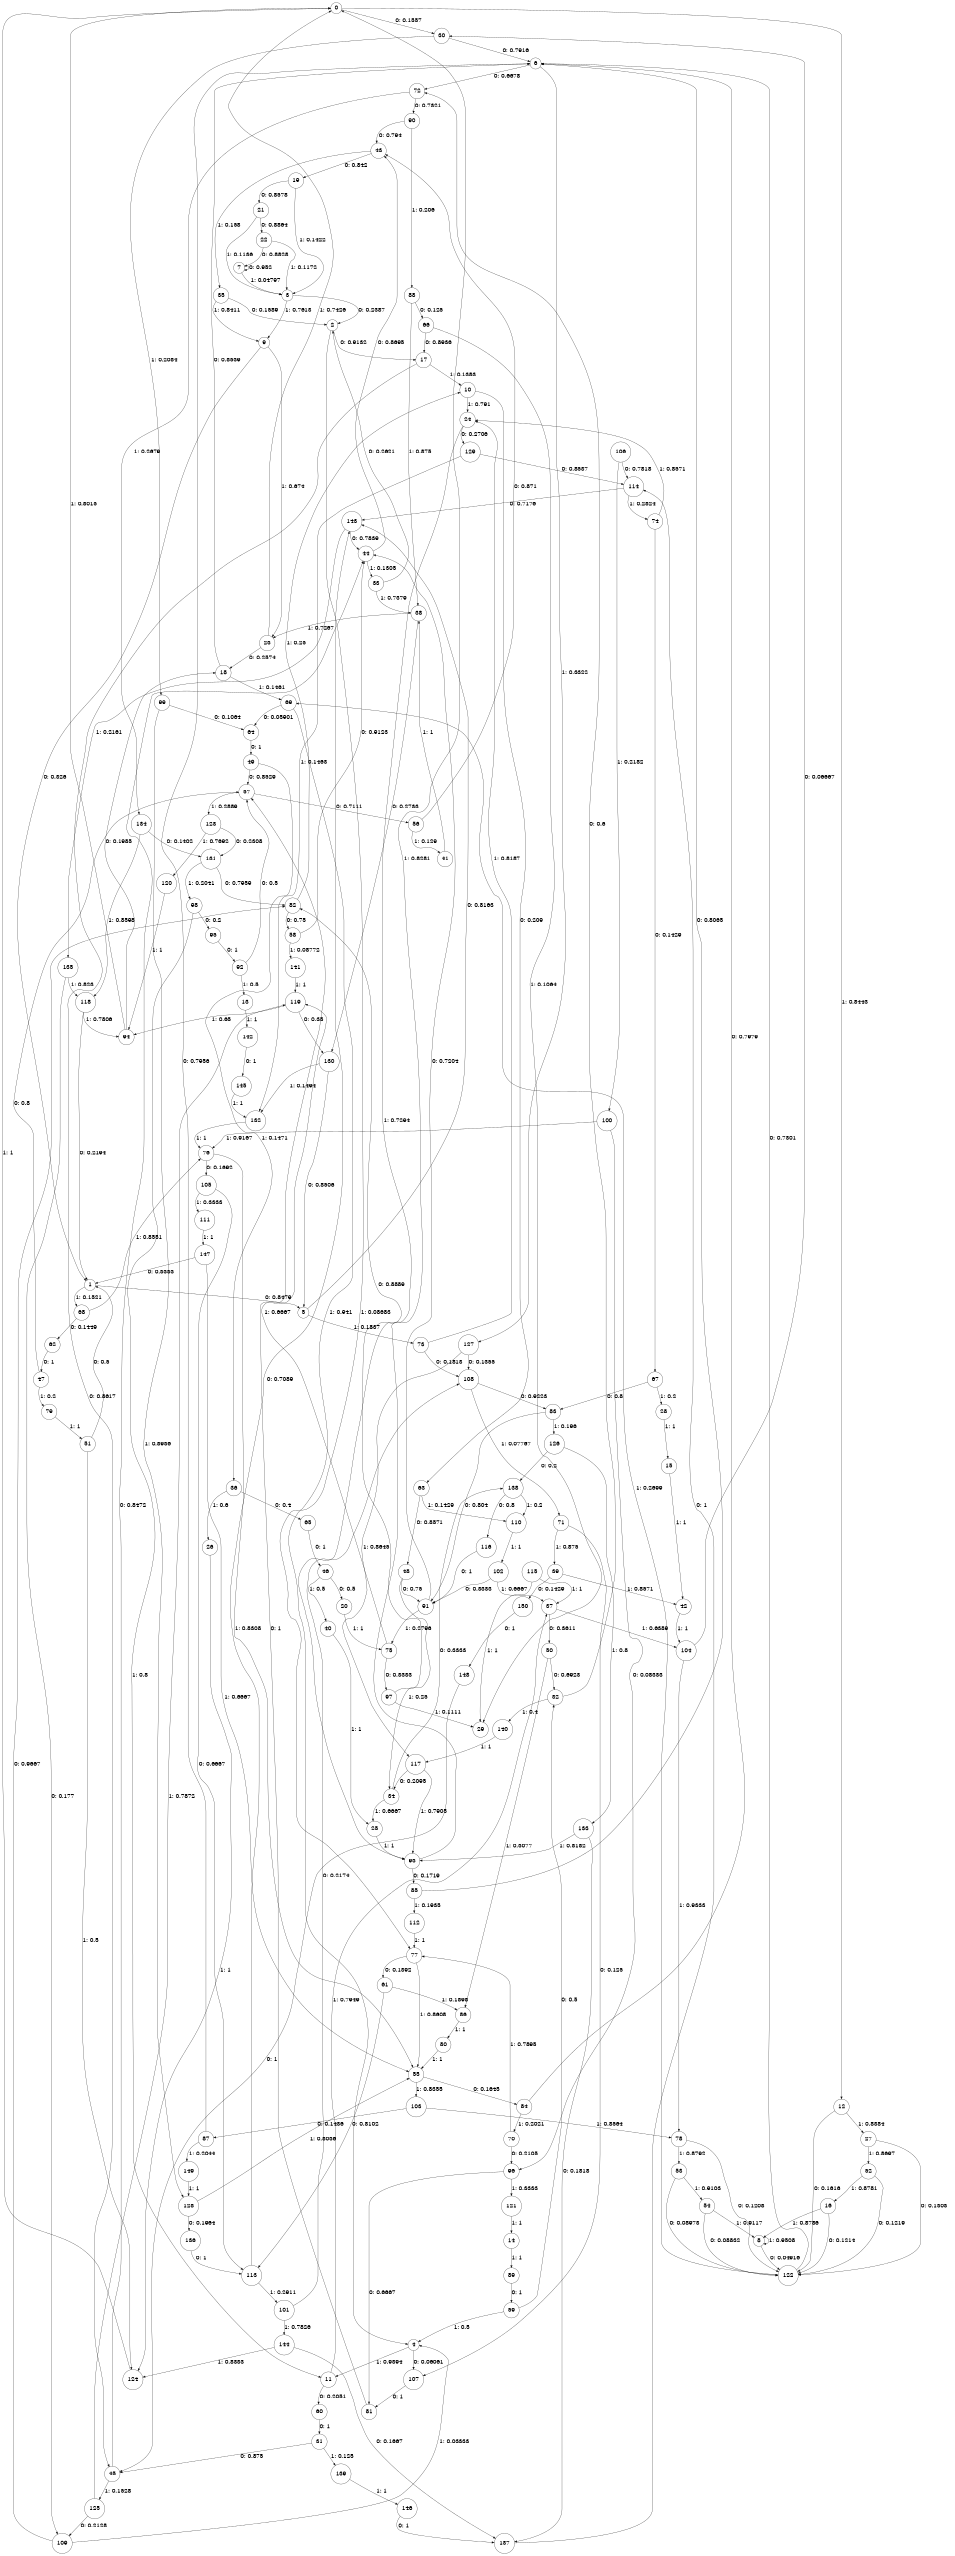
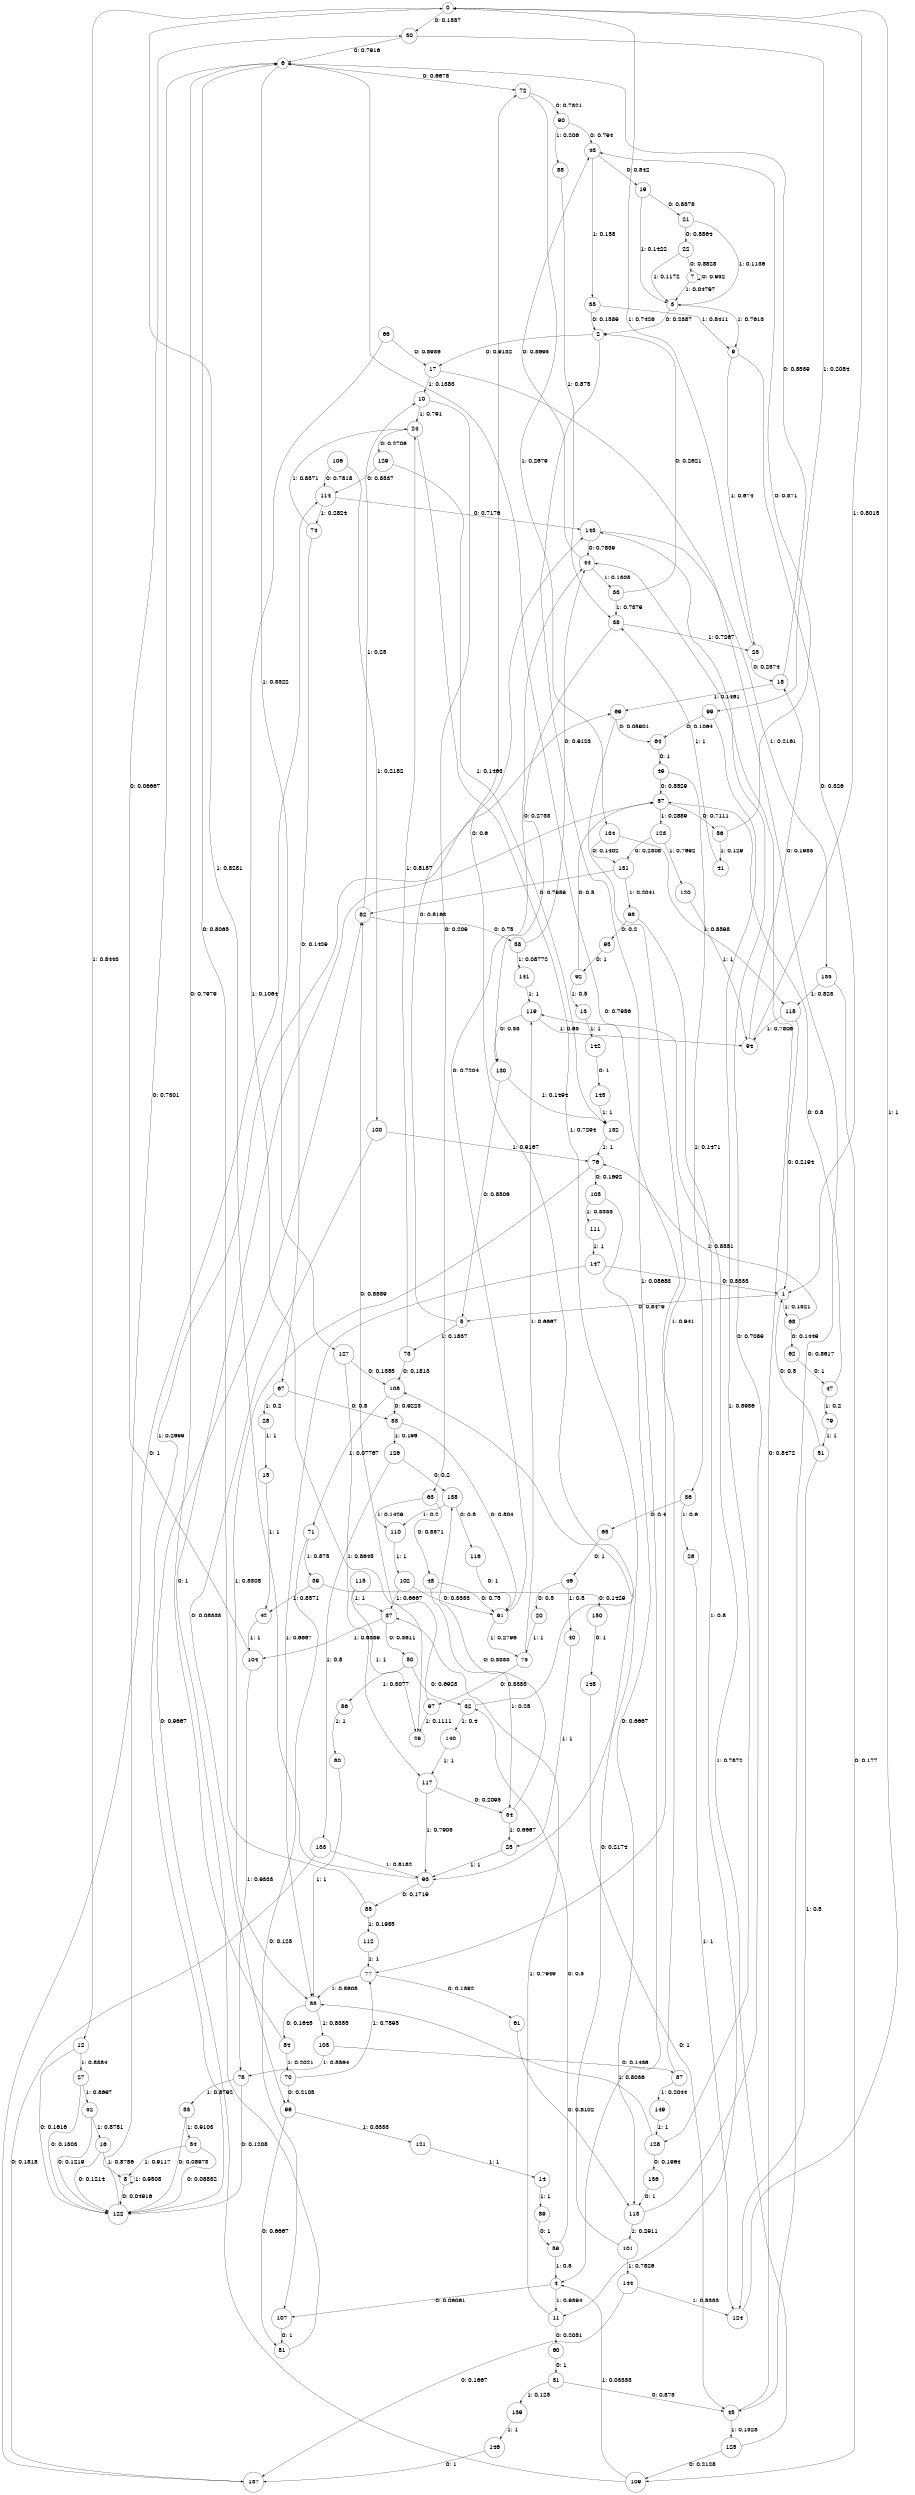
edge "88" -> "66": removed, label "0: 0.125"
edge "61" -> "86": removed, label "1: 0.1898"
